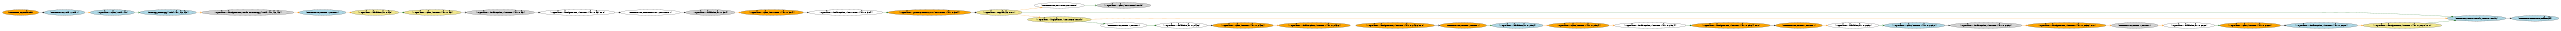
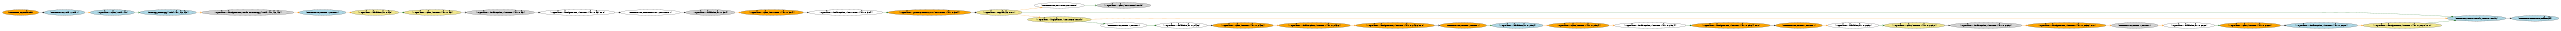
edge "(<operator>.indirection,*(_BYTE *)(a1 + 2436))" -> "(<operator>.assignment,*(_BYTE *)(a1 + 2436) = 0)": added
node "(<operator>.cast,(_BYTE *)(a1 + 2692))": fillcolor lightblue -> khaki
